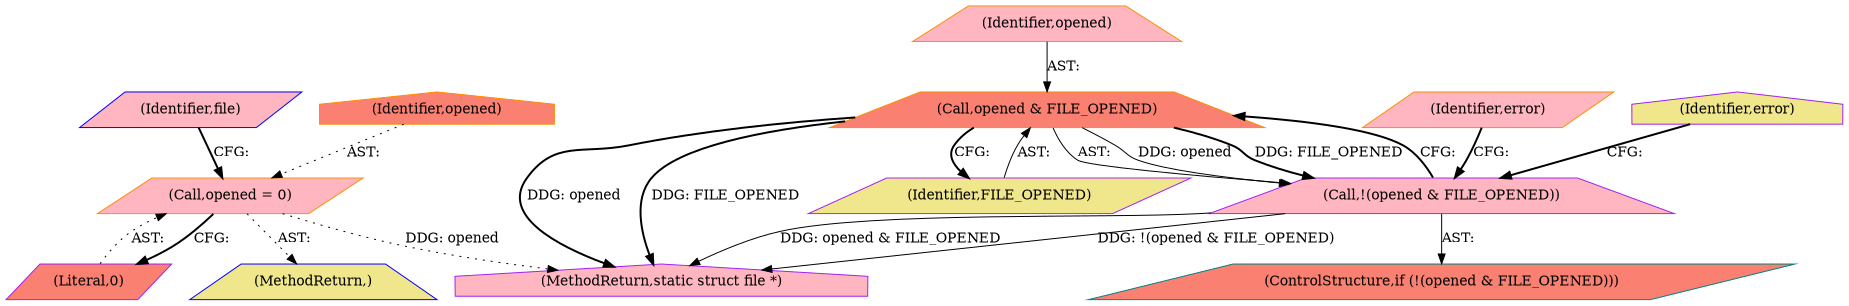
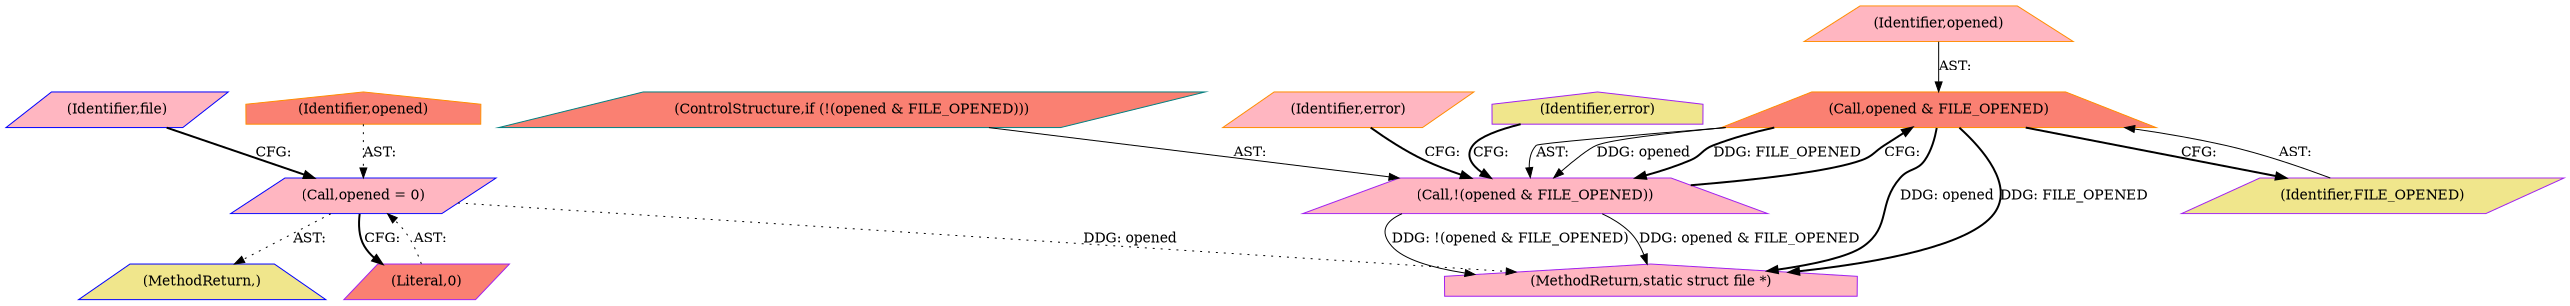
node "(Call,opened = 0)": color darkorange -> blue
edge "(Call,!(opened & FILE_OPENED))" -> "(ControlStructure,if (!(opened & FILE_OPENED)))": reversed
